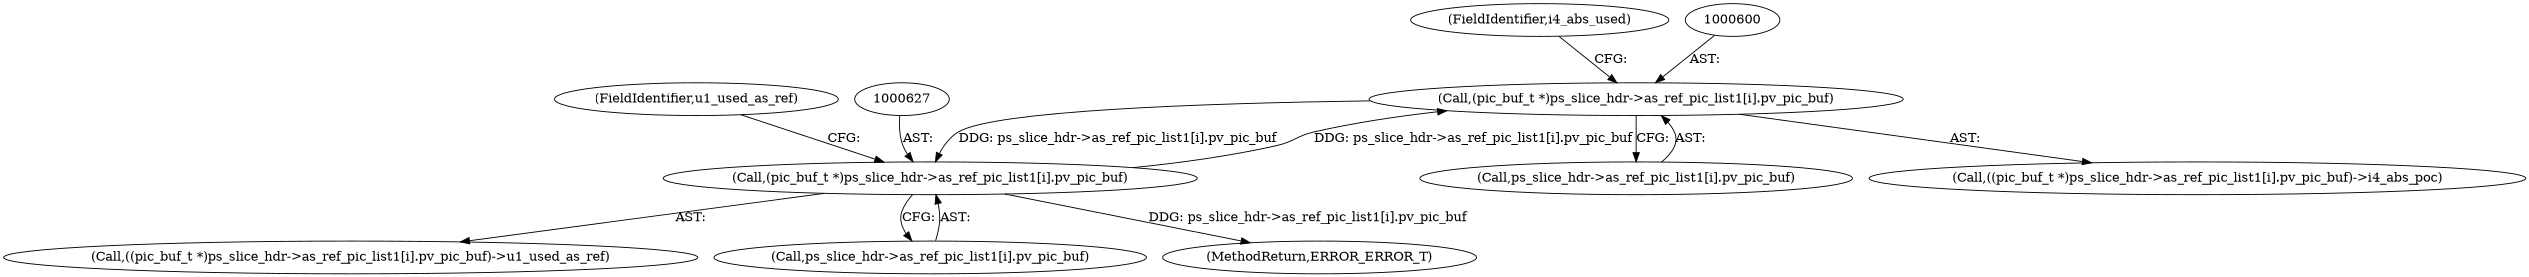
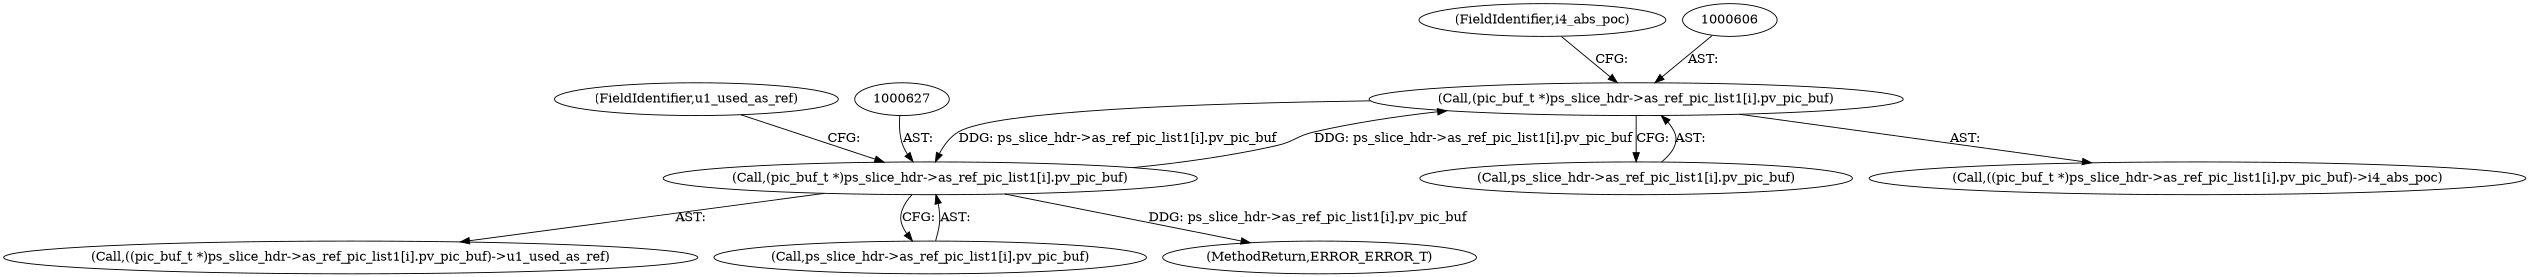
node "(FieldIdentifier,i4_abs_used)": label "(FieldIdentifier,i4_abs_used)" -> "(FieldIdentifier,i4_abs_poc)"
node "1000600": label "1000600" -> "1000606"
